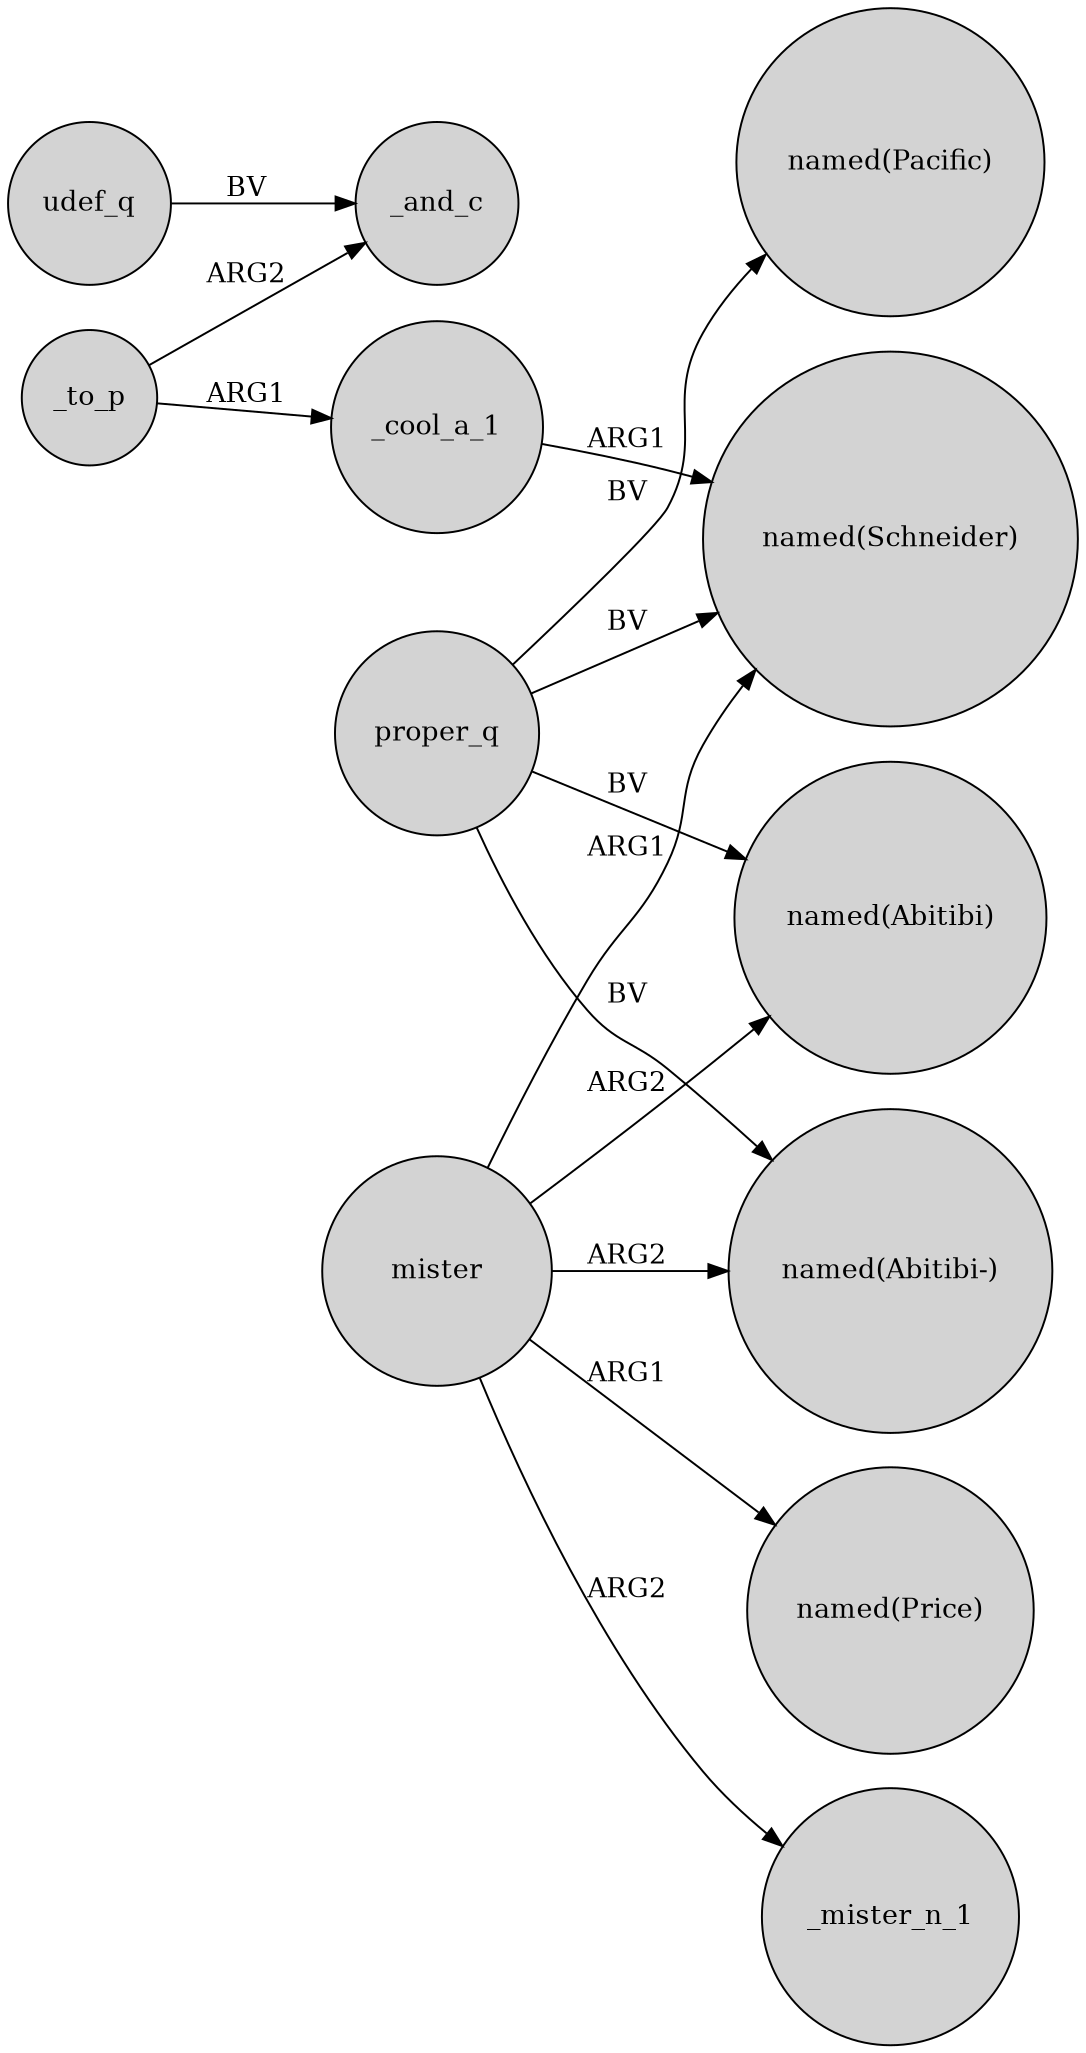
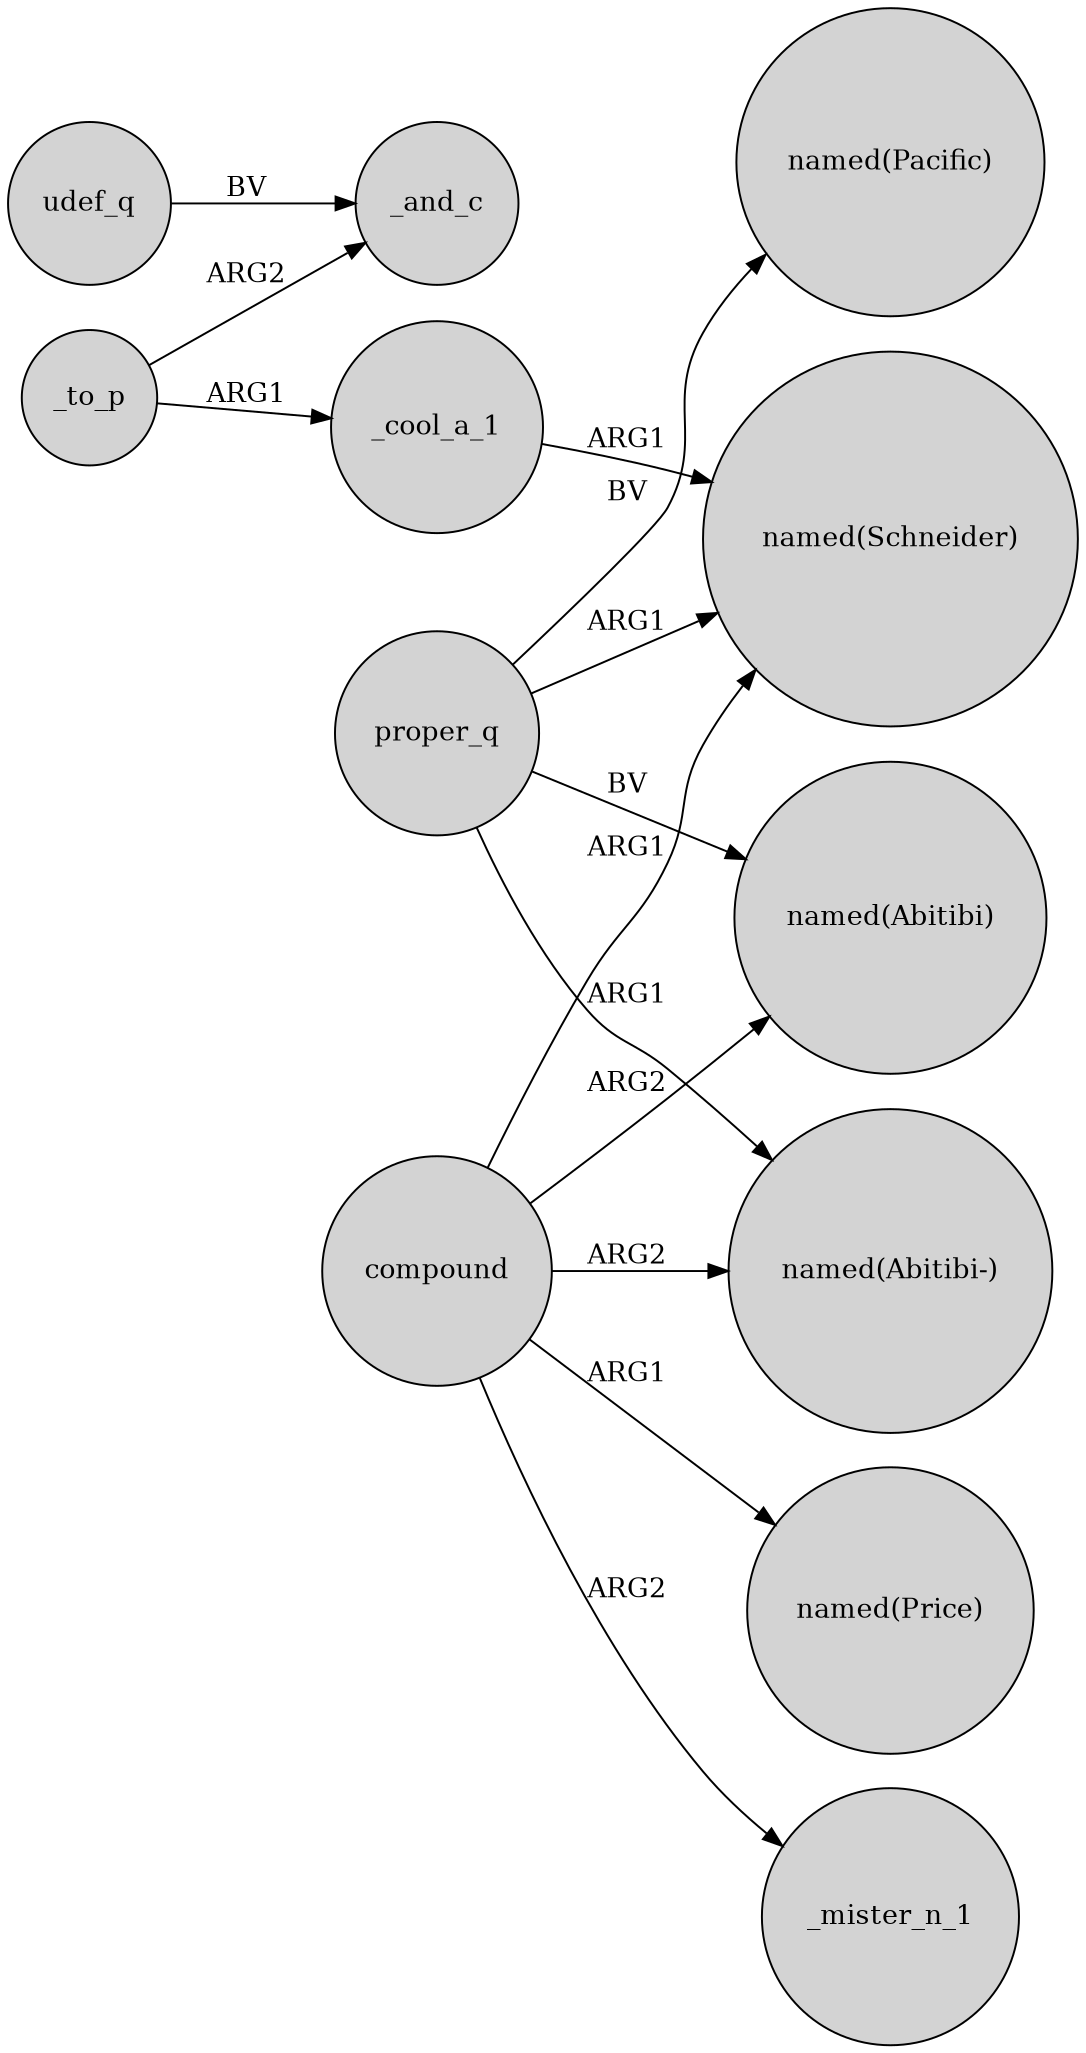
edge "proper_q" -> "named(Schneider)": label "BV" -> "ARG1"
edge "proper_q" -> "named(Abitibi-)": label "BV" -> "ARG1"
node "mister": label "mister" -> "compound"
